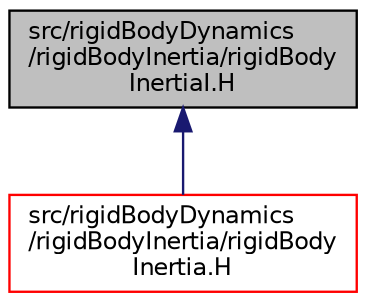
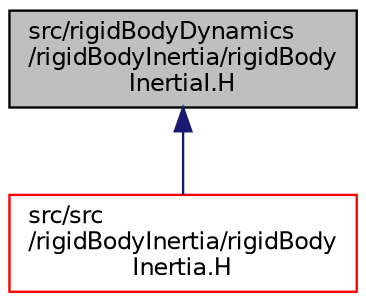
node "src/rigidBodyDynamics /rigidBodyInertia/rigidBody Inertia.H": label "src/rigidBodyDynamics /rigidBodyInertia/rigidBody Inertia.H" -> "src/src /rigidBodyInertia/rigidBody Inertia.H"
